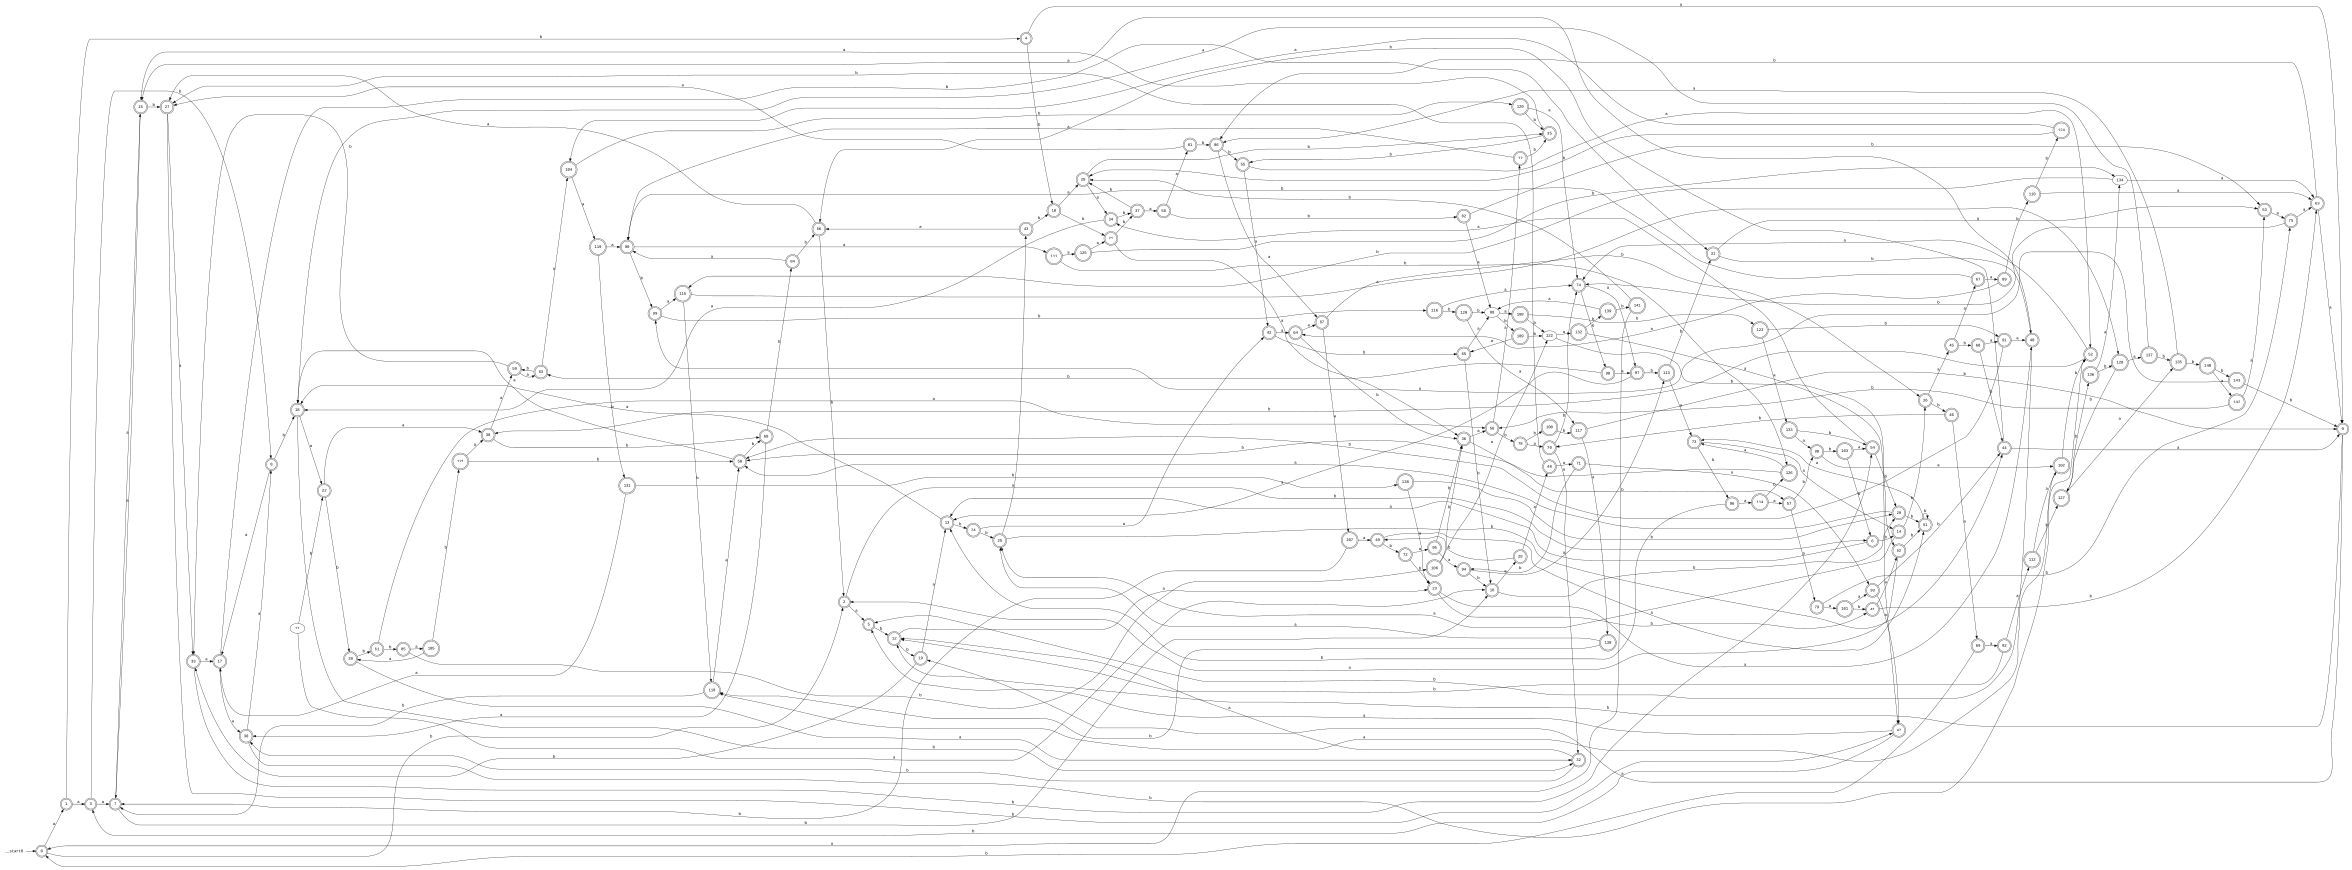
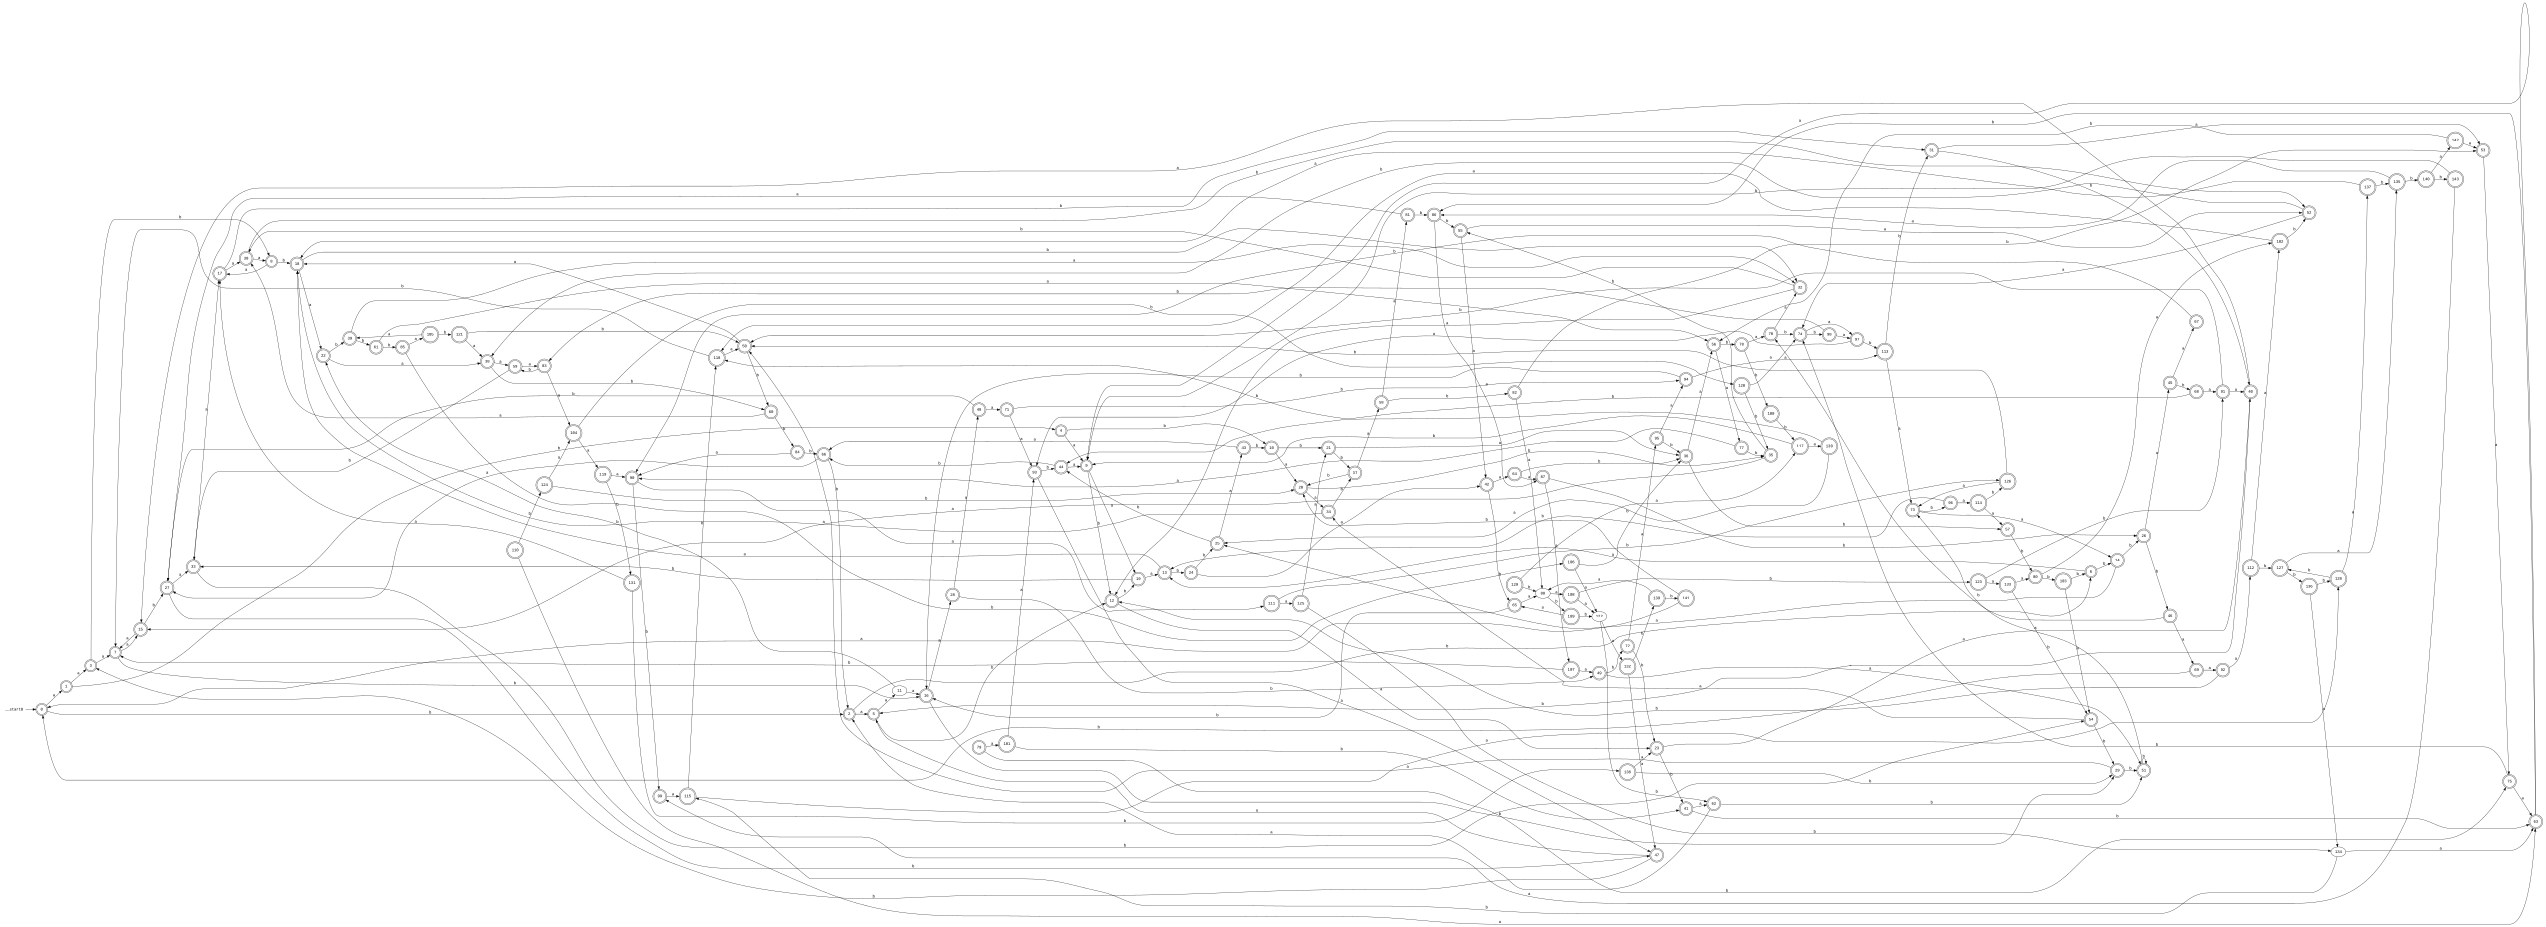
node "89": removed
node "116": removed
edge "97" -> "13": now "97" -> "93"
edge "57" -> "79": removed, label "a"
edge "5" -> "11": added, label "a"
